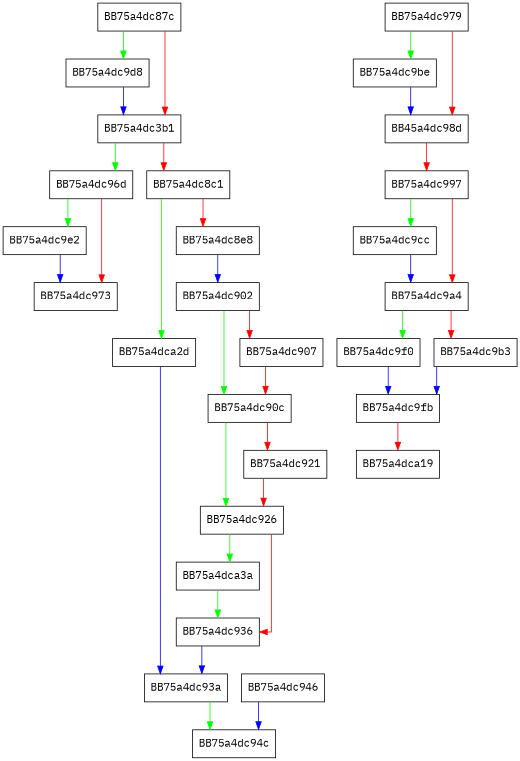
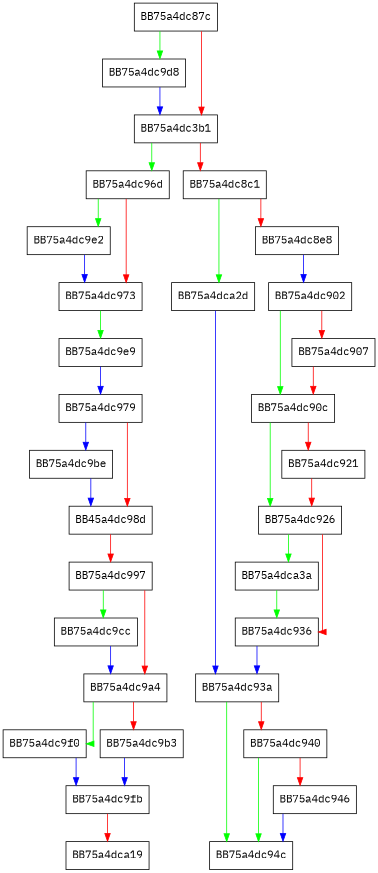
edge "BB75a4dc979" -> "BB75a4dc9be": color green -> blue
node "BB75a4dc9e9": added
node "BB75a4dc940": added
